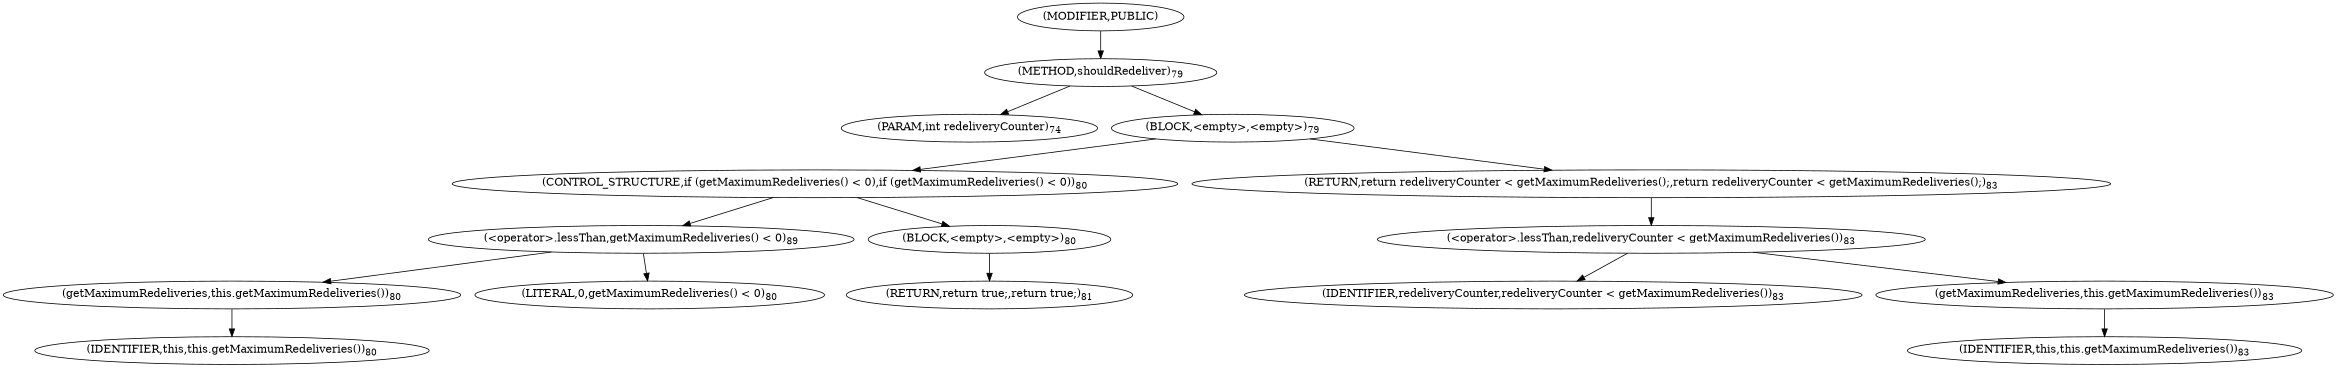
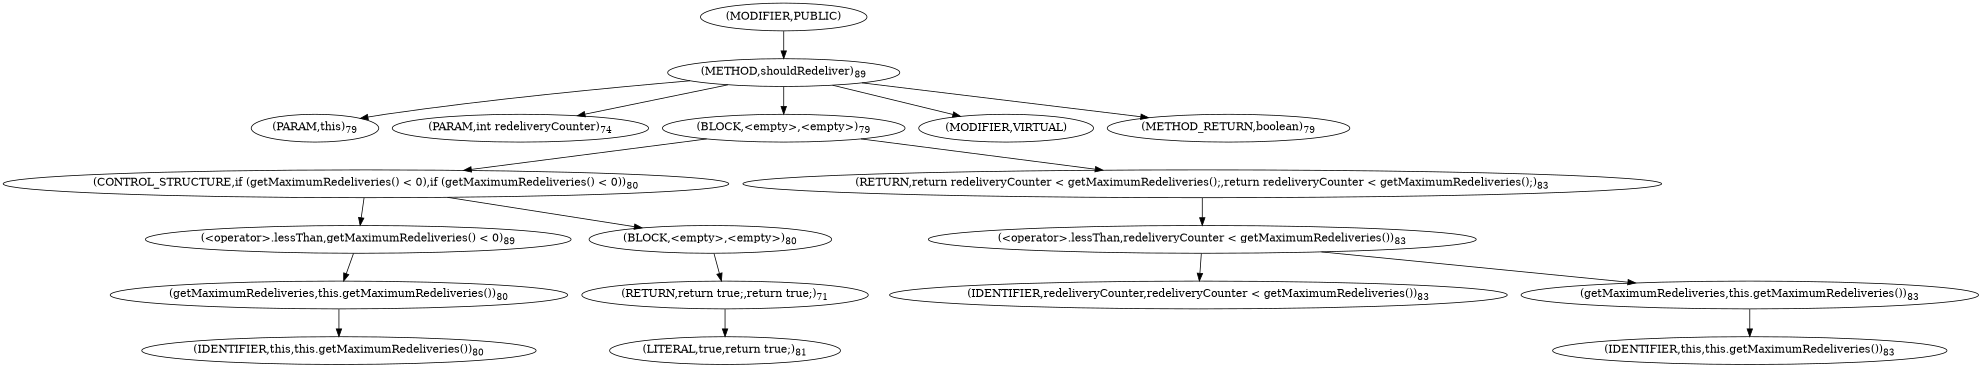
node "(METHOD,shouldRedeliver)": text "79" -> "89"
node "(PARAM,this)": added
node "(MODIFIER,VIRTUAL)": added
node "(METHOD_RETURN,boolean)": added
node "(RETURN,return true;,return true;)": text "81" -> "71"
node "(LITERAL,0,getMaximumRedeliveries() < 0)": removed
node "(LITERAL,true,return true;)": added
